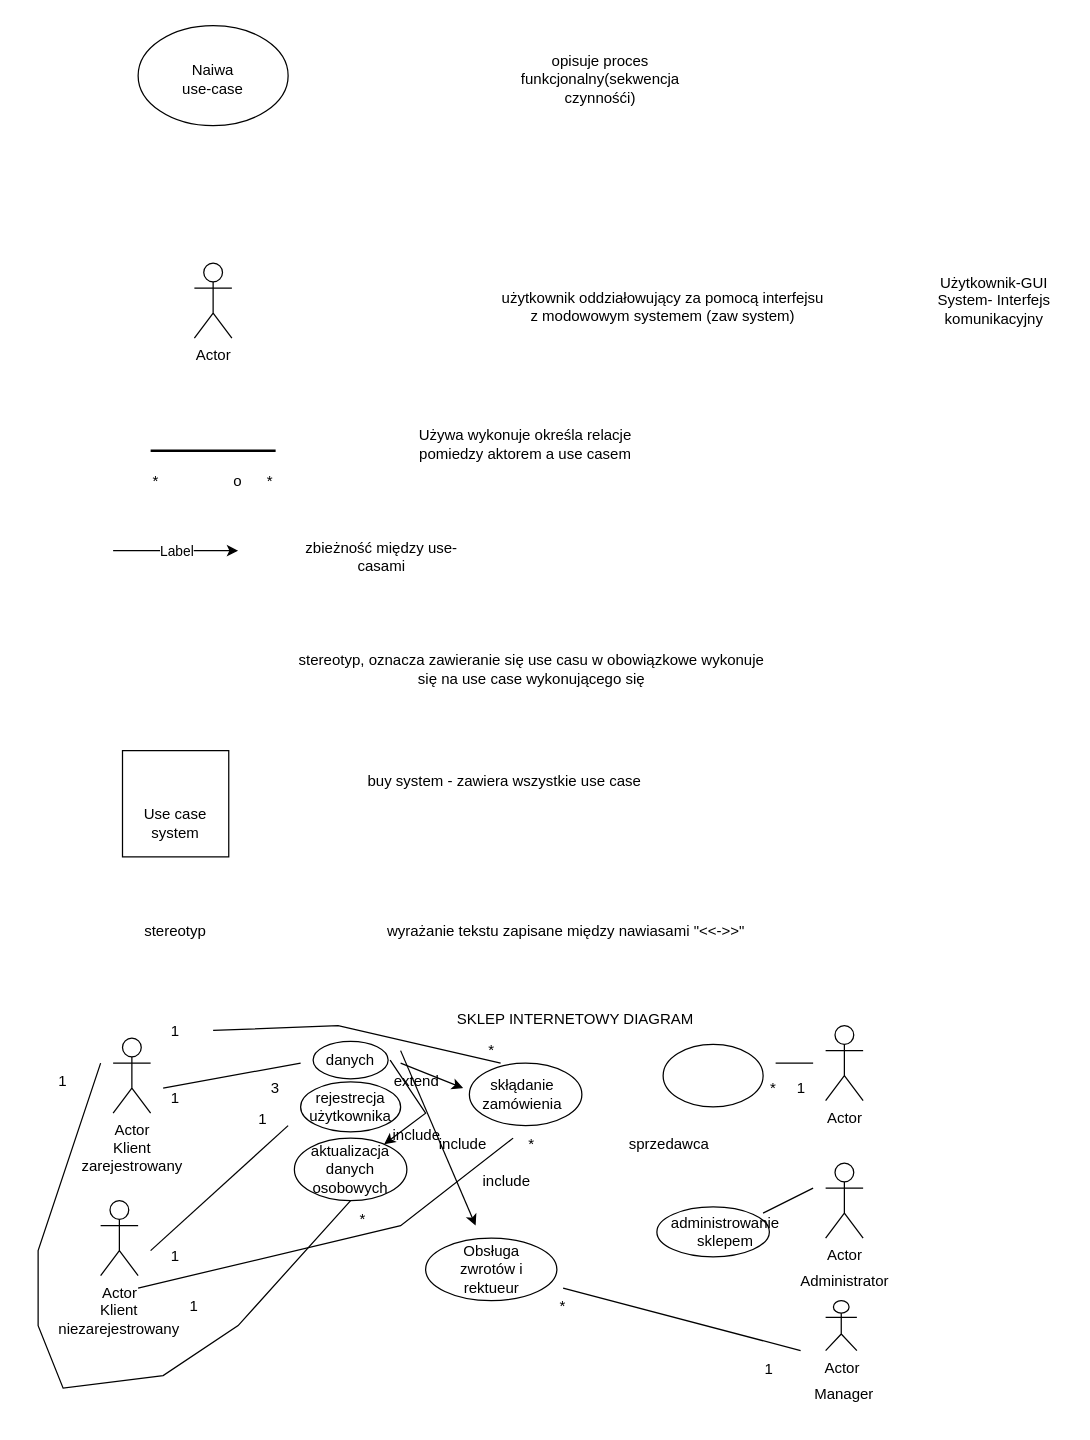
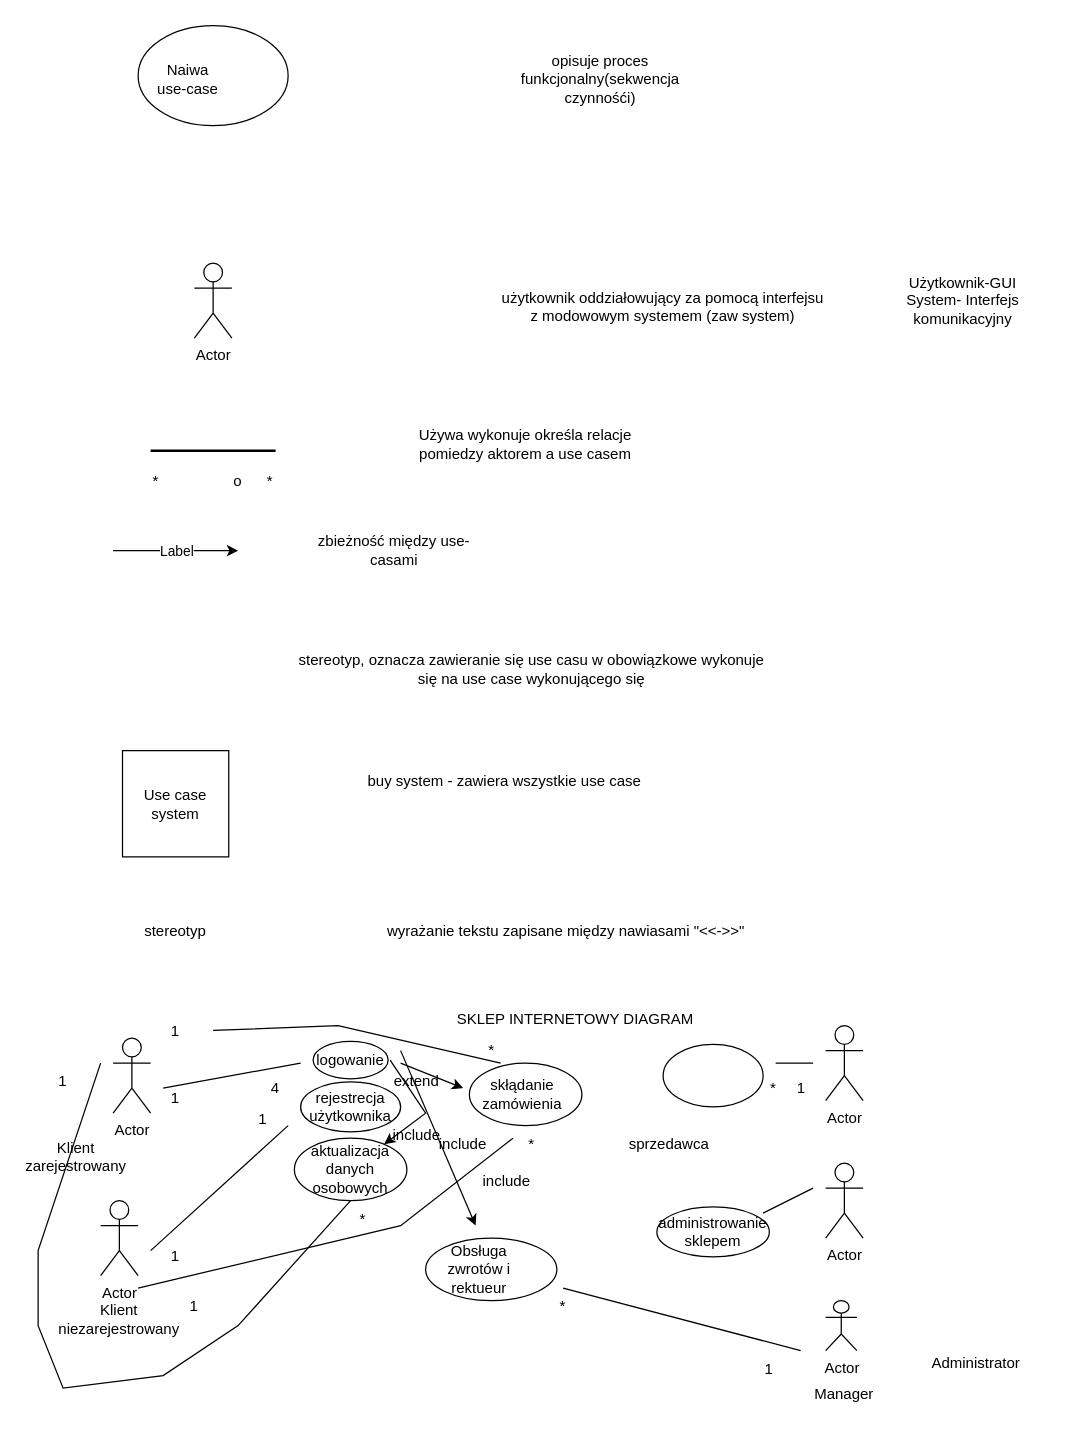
node "Naiwa use-case": moved (213, 79) -> (188, 79)
node "Użytkownik-GUI System- Interfejs komunikacyjny": moved (994, 301) -> (963, 301)
node "zbieżność między use-casami": moved (382, 557) -> (394, 551)
node "Use case system": moved (176, 823) -> (176, 804)
node "danych": label "danych" -> "logowanie"
node "3": label "3" -> "4"
node "Klient zarejestrowany": moved (132, 1157) -> (76, 1157)
node "administrowanie sklepem": moved (726, 1232) -> (713, 1232)
node "Obsługa zwrotów i rektueur": moved (491, 1269) -> (479, 1269)
node "Administrator": moved (844, 1282) -> (976, 1363)
